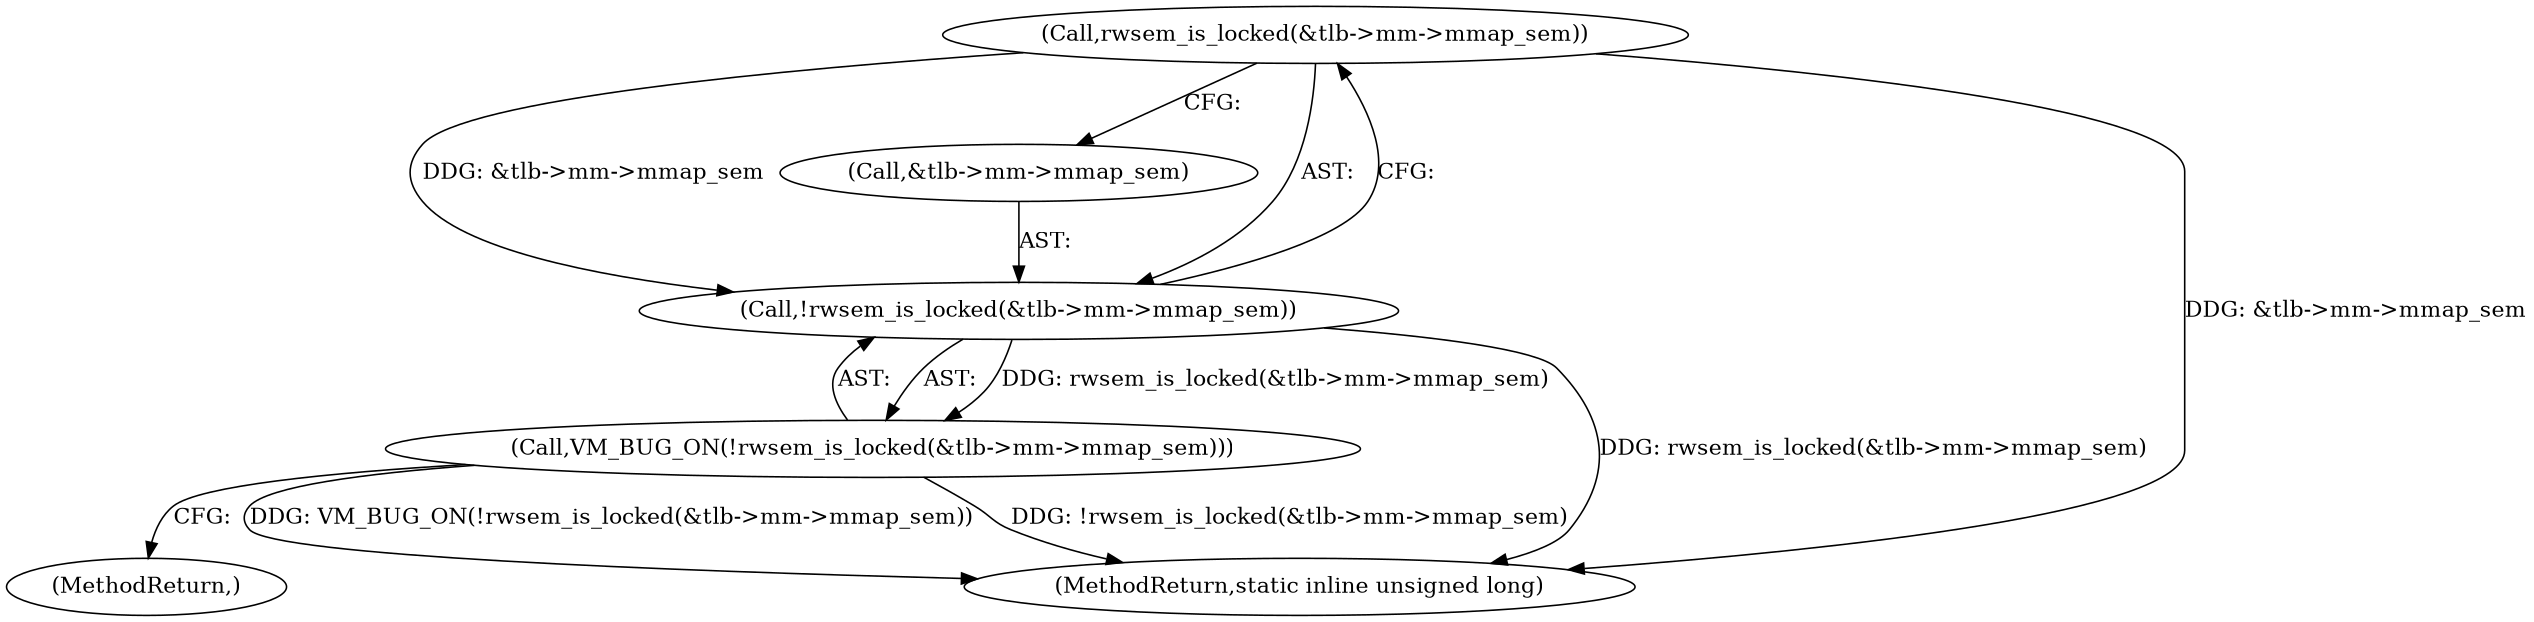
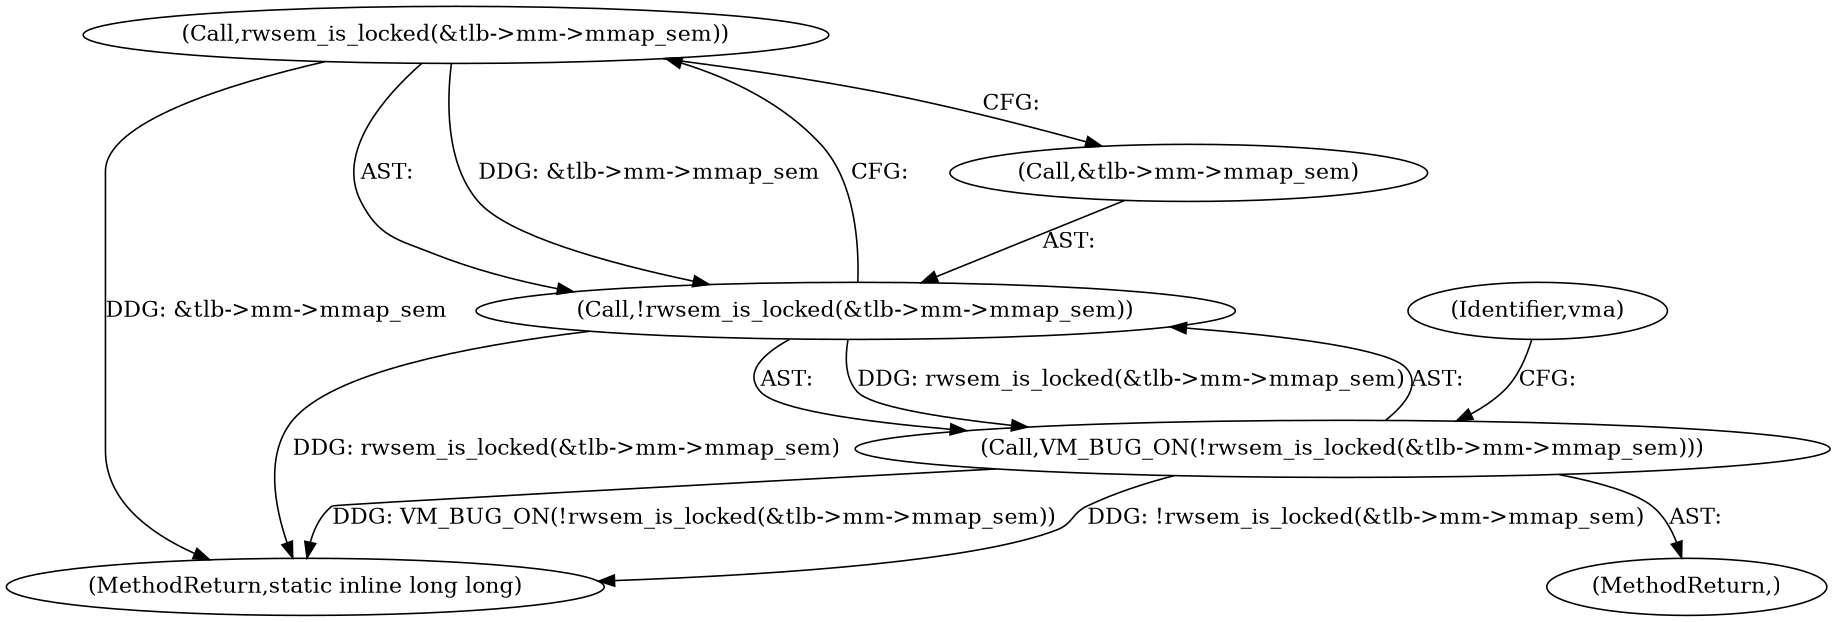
node "(Identifier,vma)": added
edge "(Call,VM_BUG_ON(!rwsem_is_locked(&tlb->mm->mmap_sem)))" -> "(MethodReturn,)": label "CFG: " -> "AST: "
node "(MethodReturn,static inline unsigned long)": label "(MethodReturn,static inline unsigned long)" -> "(MethodReturn,static inline long long)"
